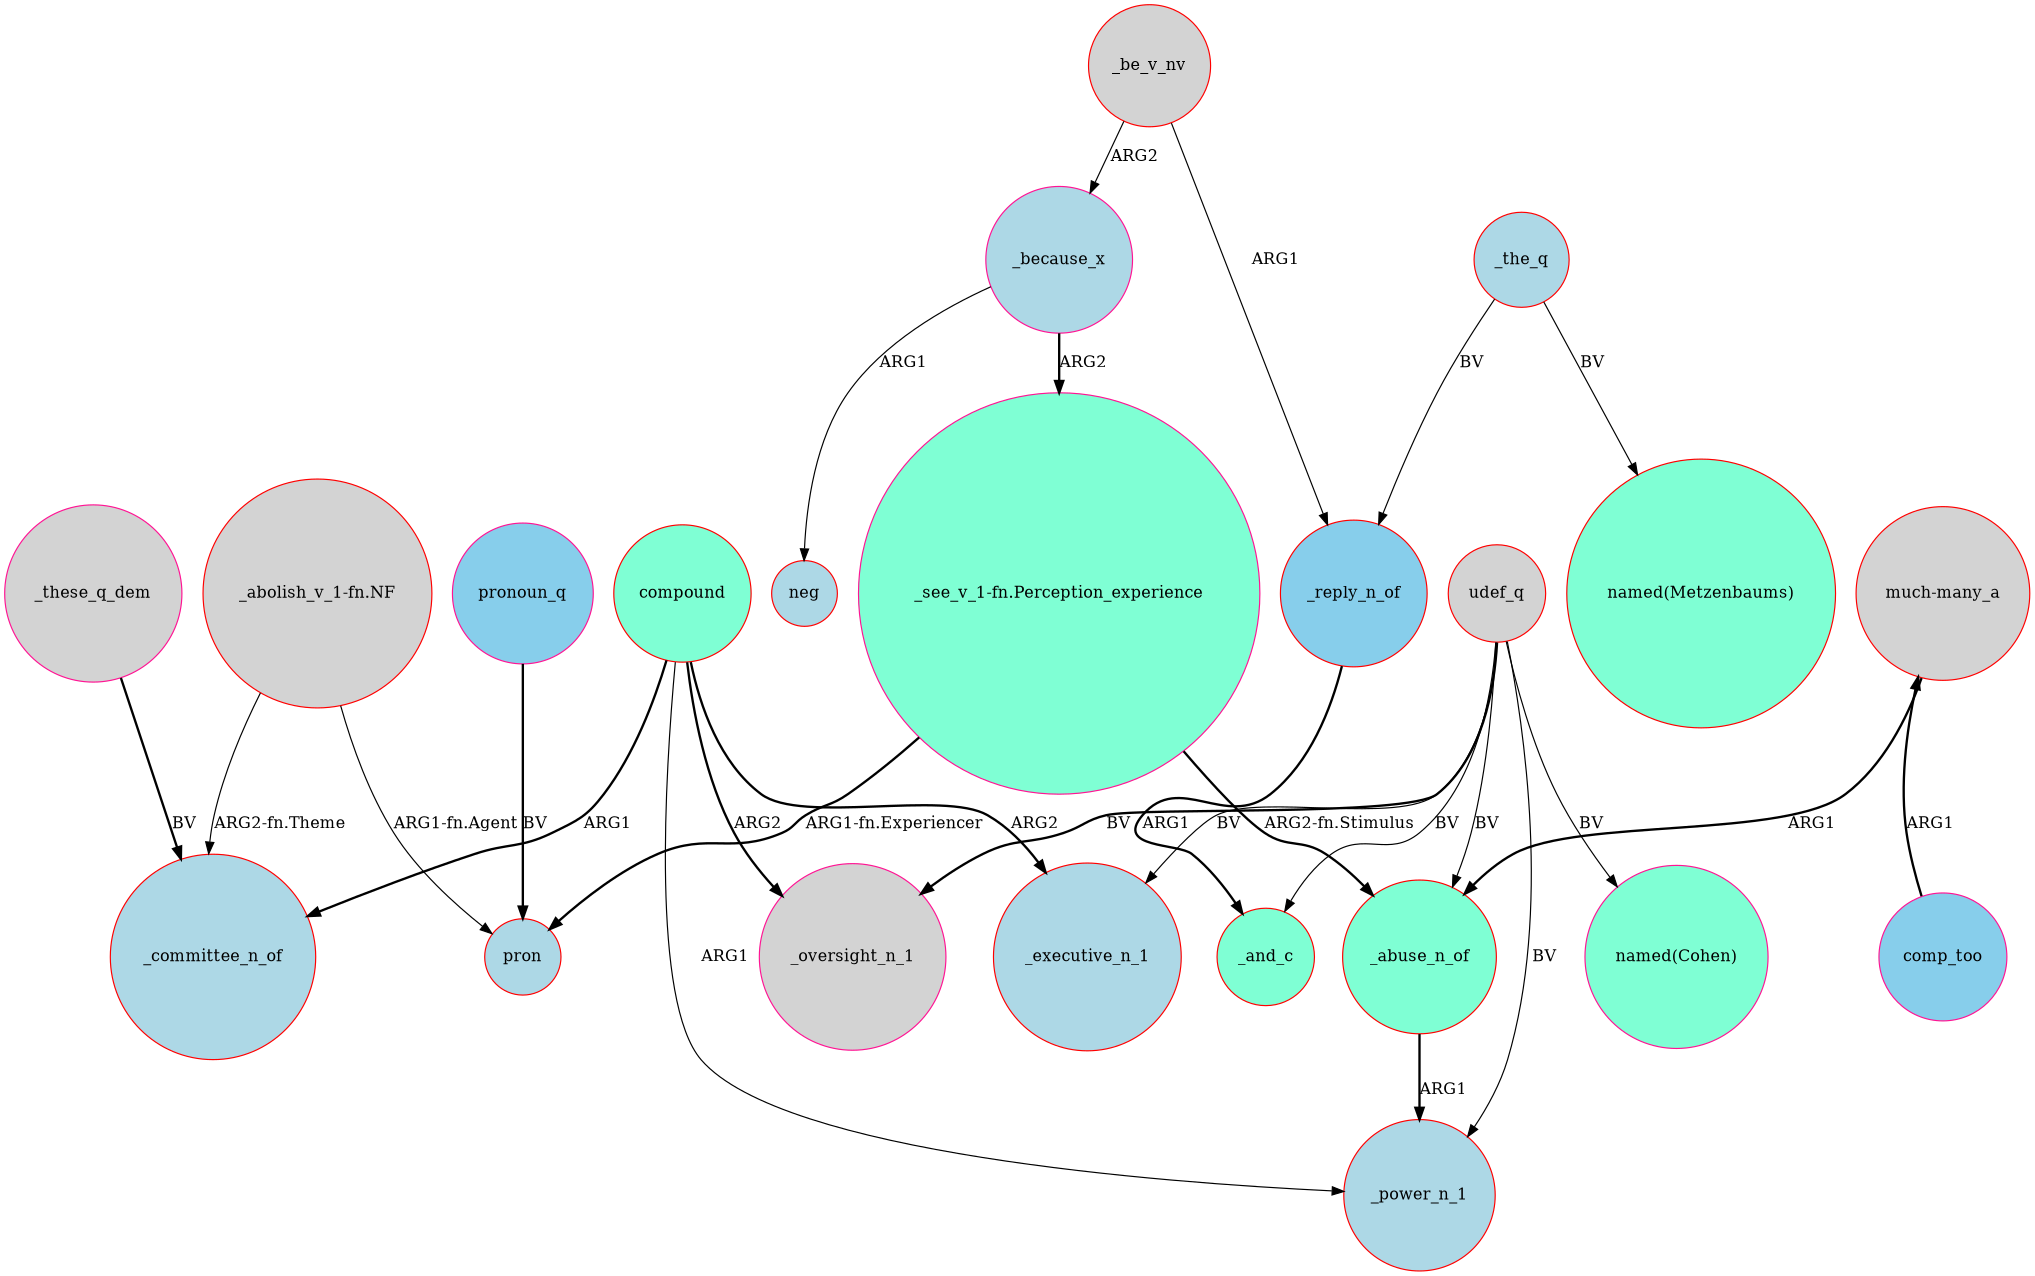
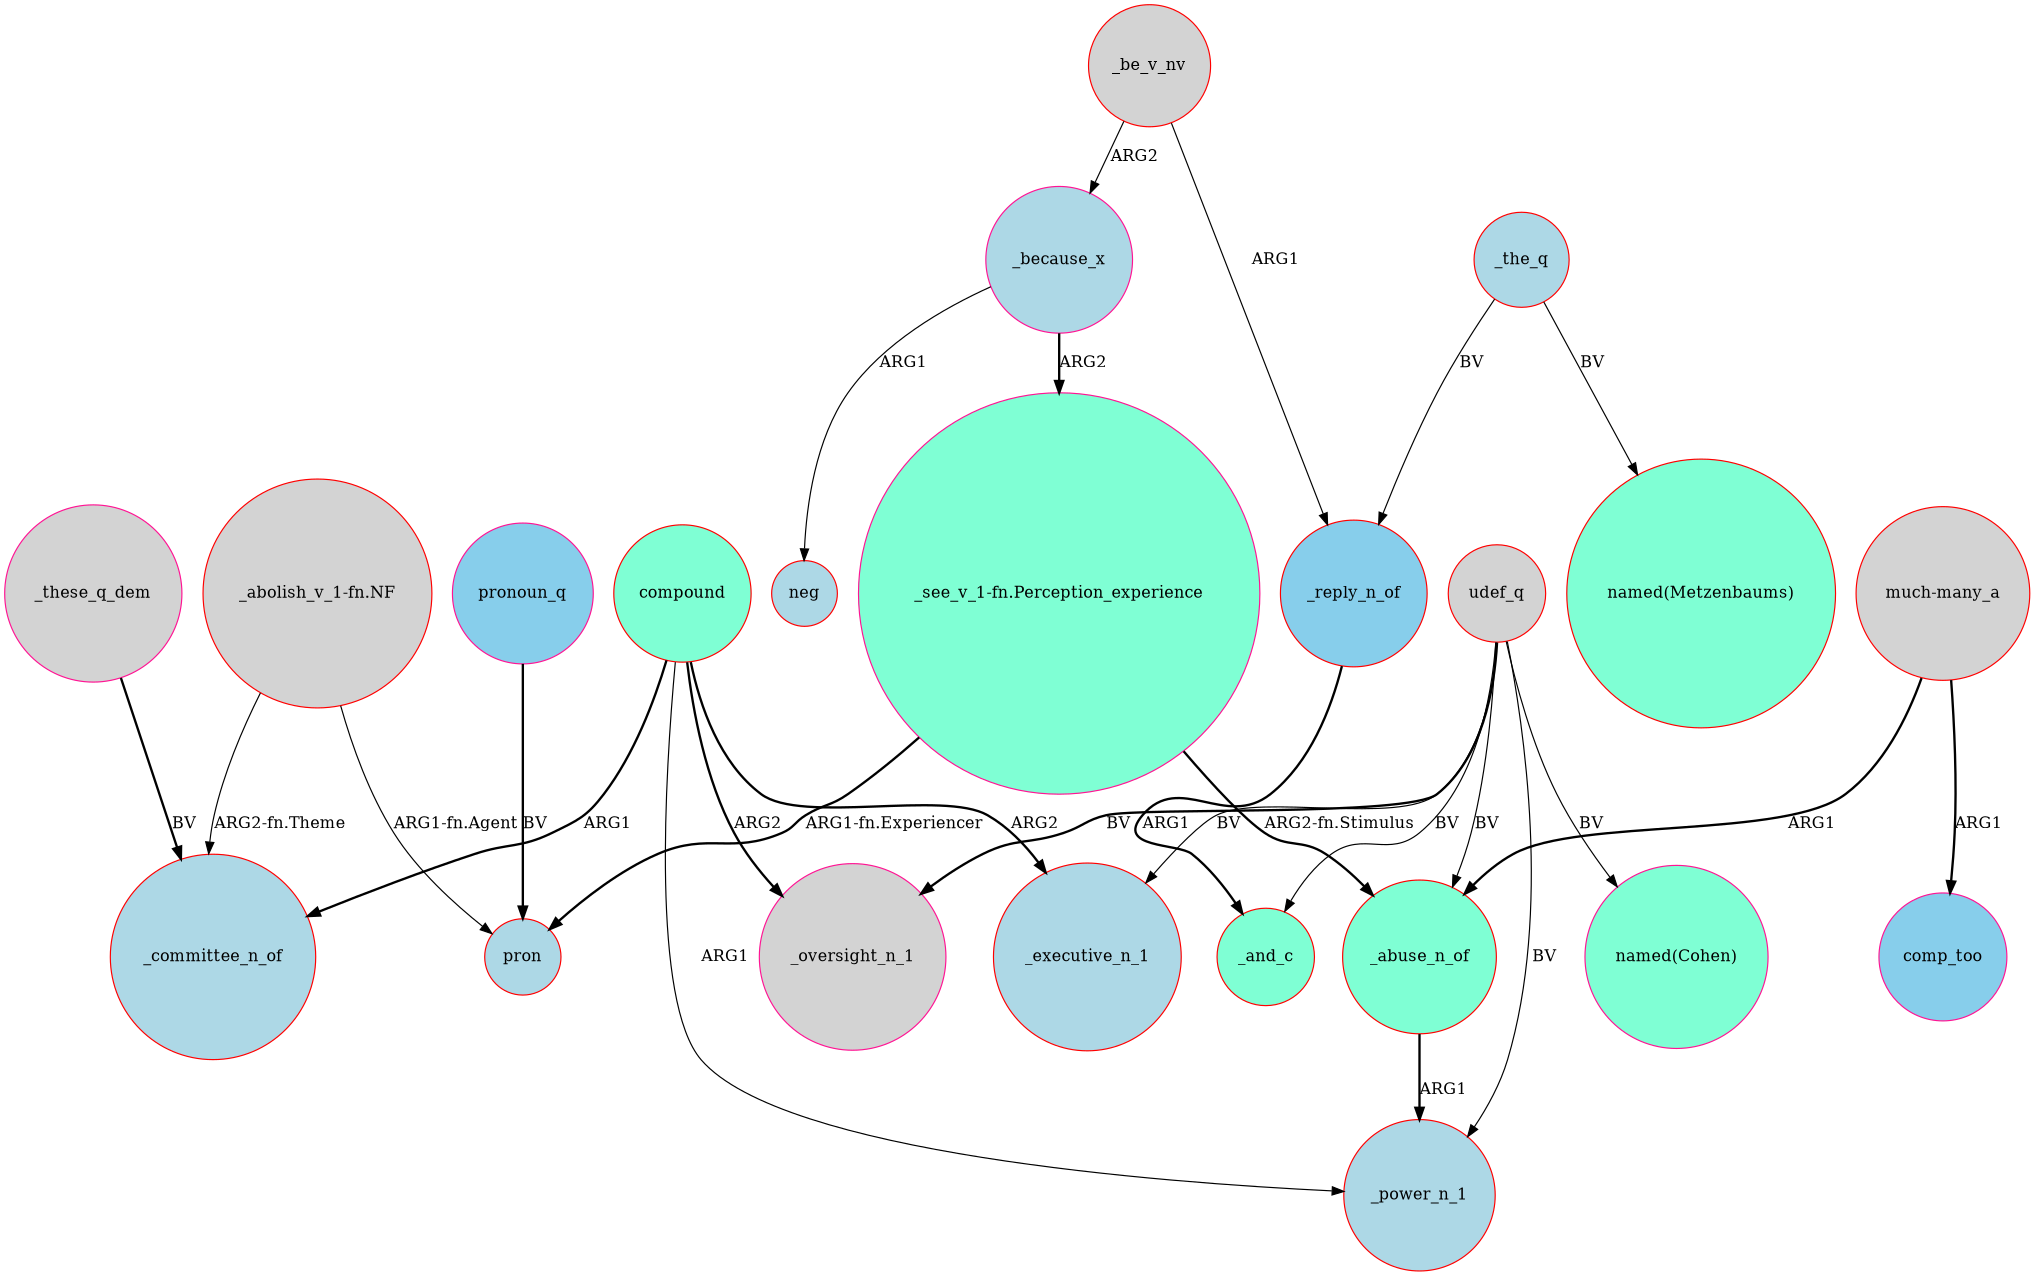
edge "comp_too" -> "much-many_a": reversed
